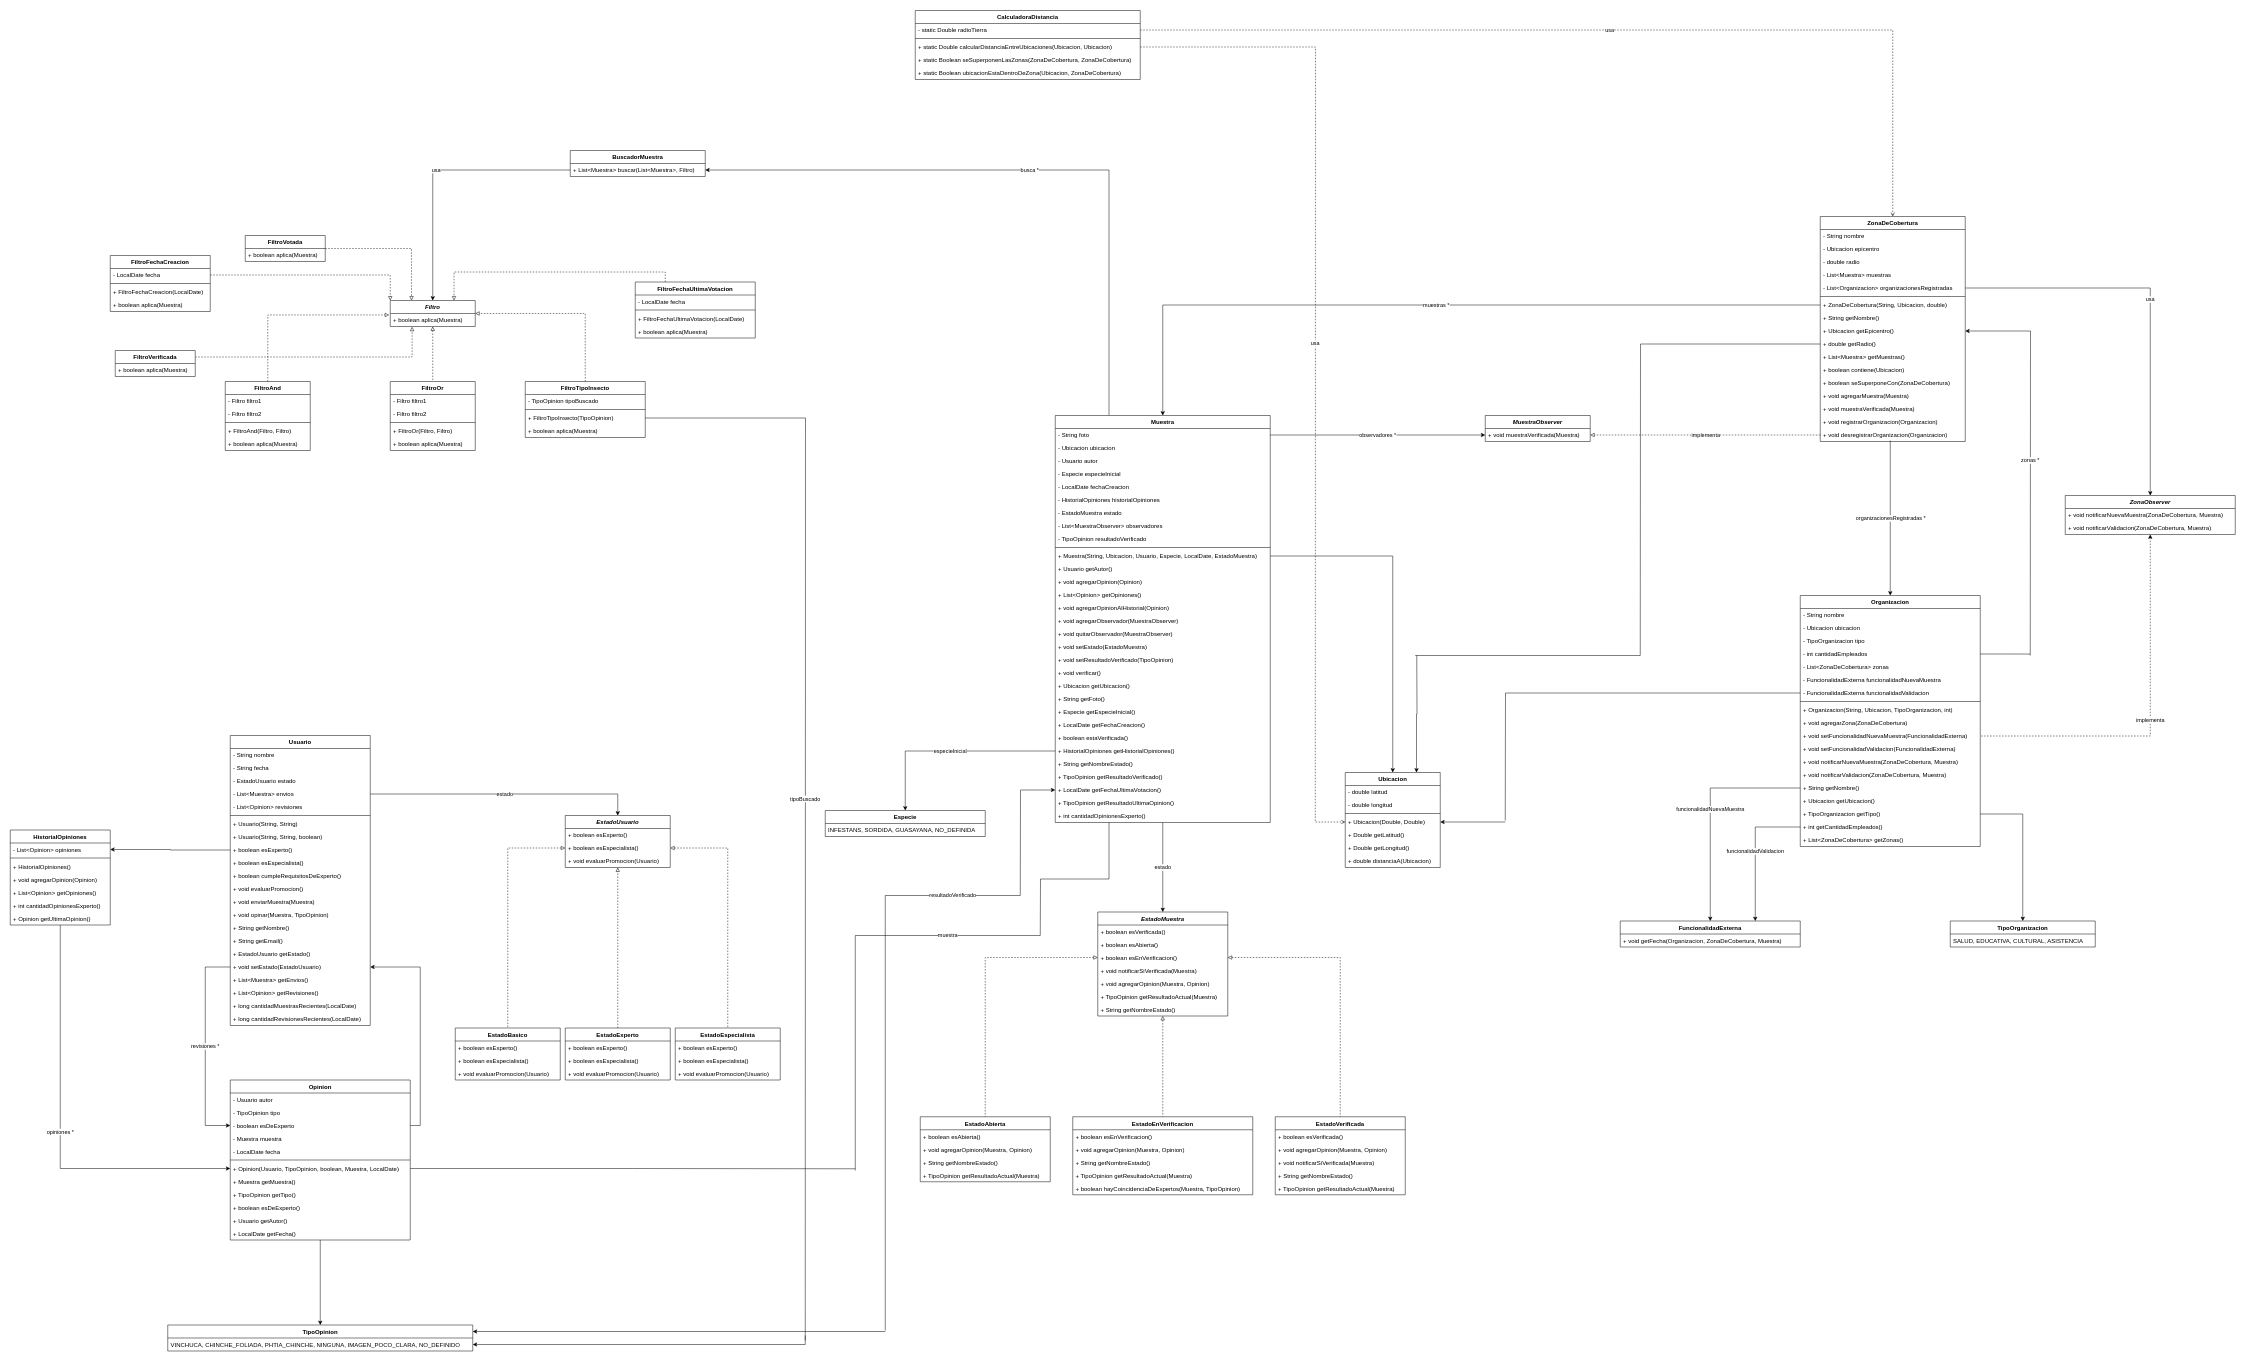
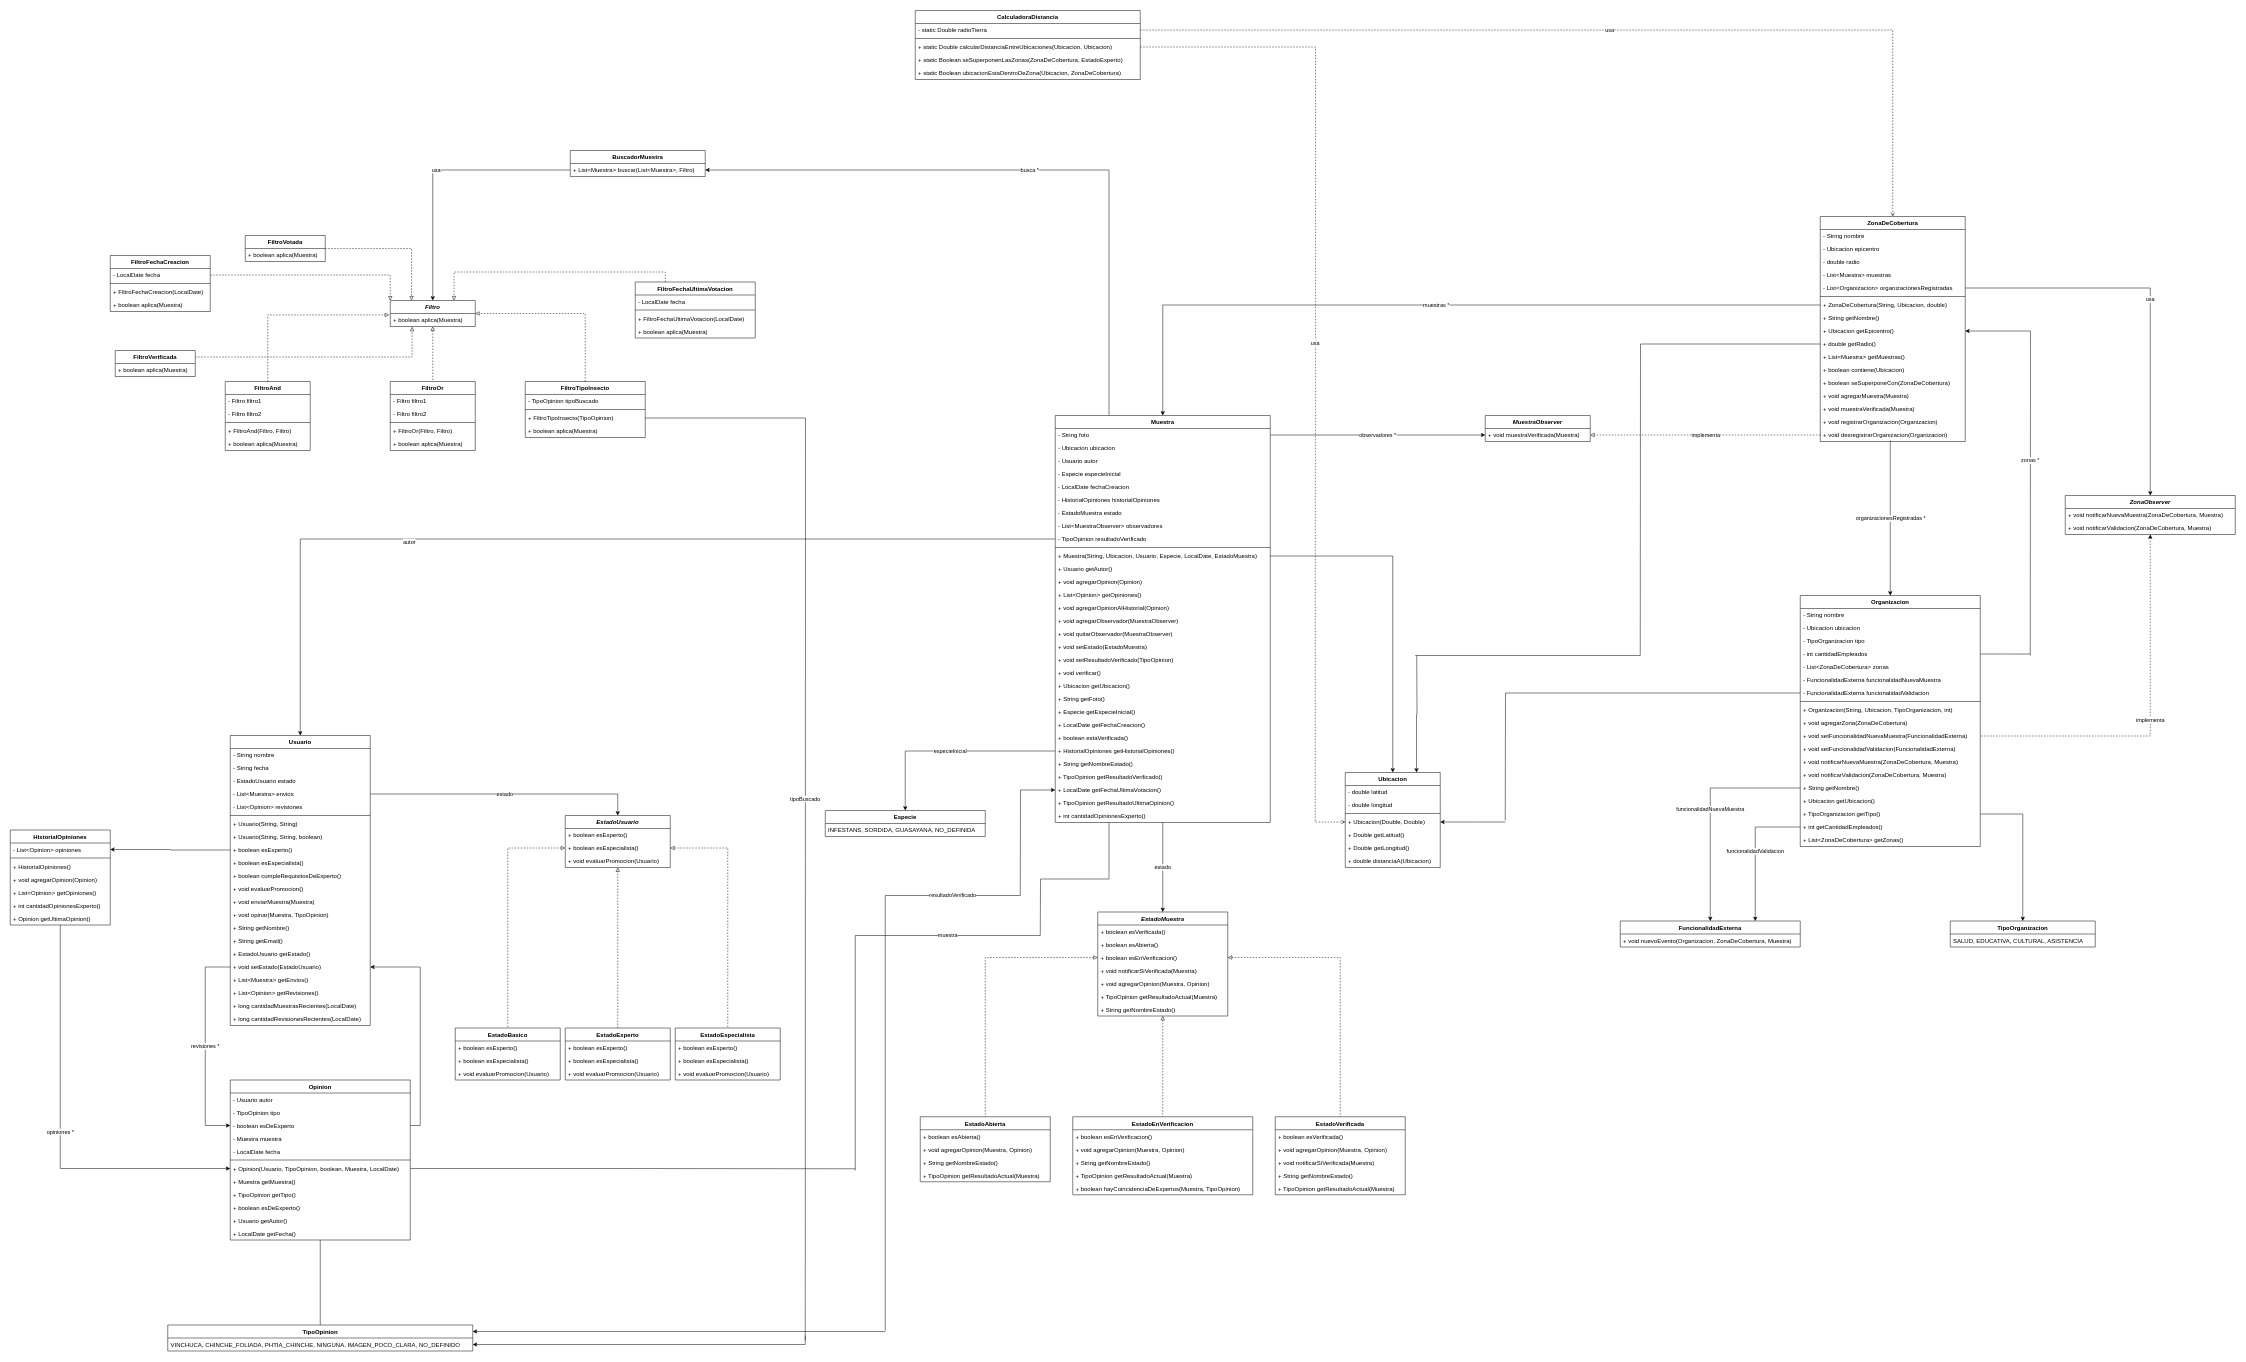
node "+ static Boolean seSuperponenLasZonas(ZonaDeCobertura, ZonaDeCobertura)": label "+ static Boolean seSuperponenLasZonas(ZonaDeCobertura, ZonaDeCobertura)" -> "+ static Boolean seSuperponenLasZonas(ZonaDeCobertura, EstadoExperto)"
edge "- TipoOpinion resultadoVerificado" -> "Usuario": added, label "autor"
node "+ void getFecha(Organizacion, ZonaDeCobertura, Muestra)": label "+ void getFecha(Organizacion, ZonaDeCobertura, Muestra)" -> "+ void nuevoEvento(Organizacion, ZonaDeCobertura, Muestra)"
edge "Opinion" -> "TipoOpinion": arrowhead classic -> none
